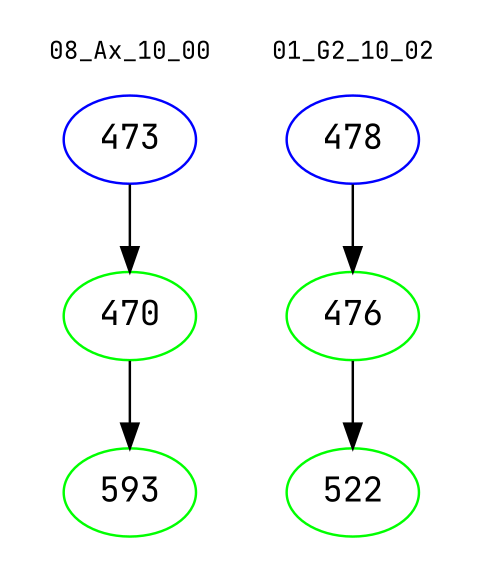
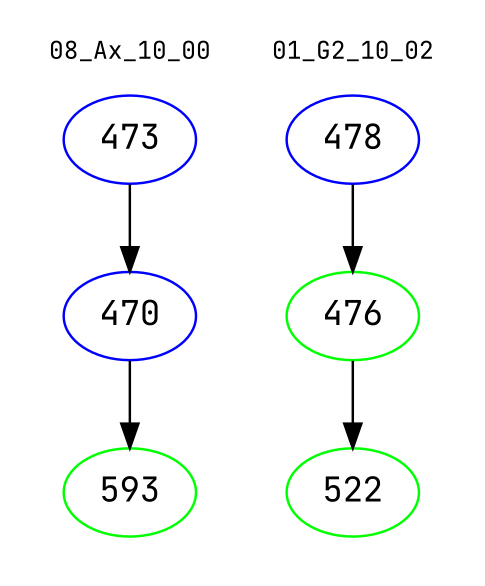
node "470": color green -> blue
